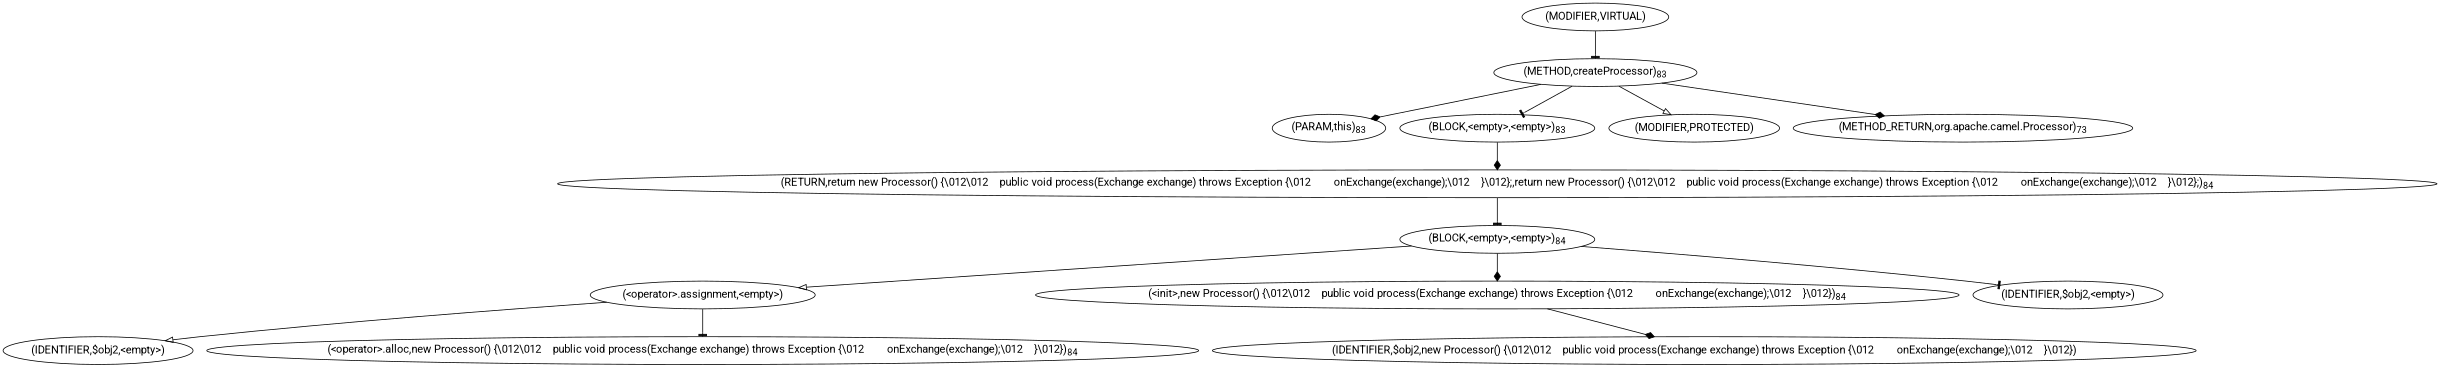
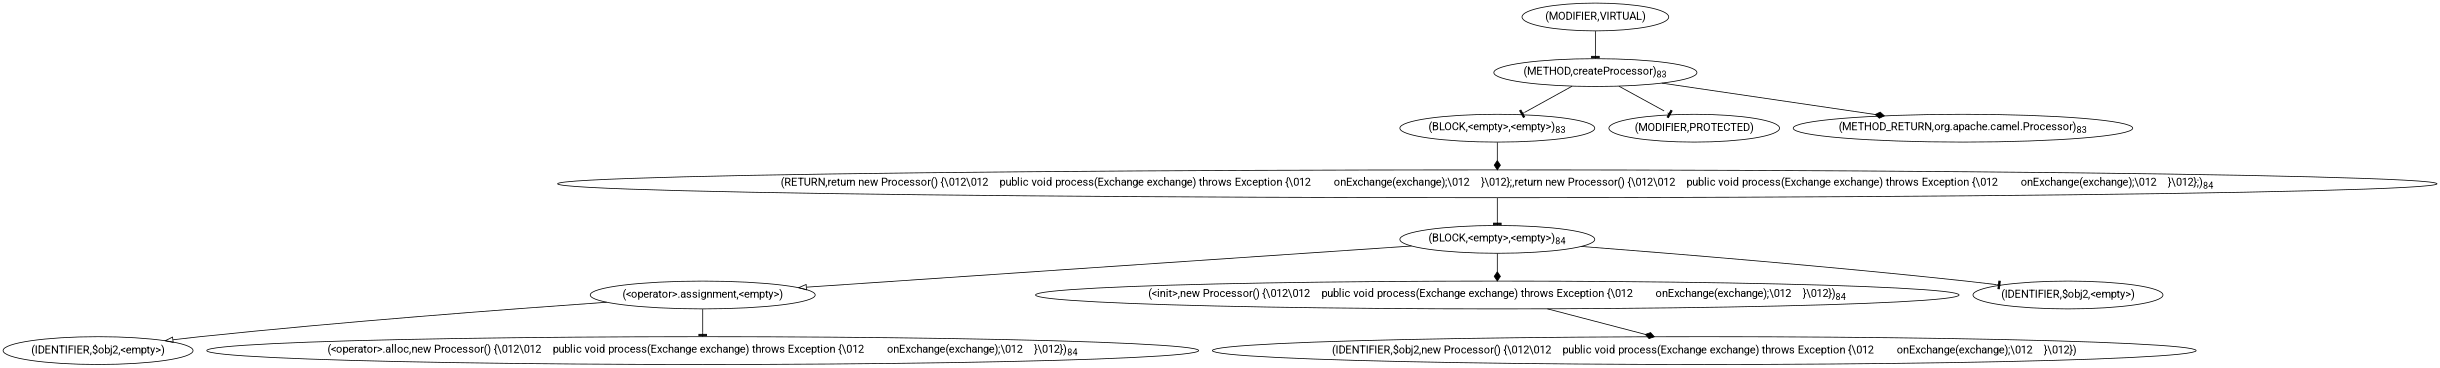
edge "(METHOD,createProcessor)" -> "(MODIFIER,PROTECTED)": arrowhead onormal -> tee
node "(METHOD_RETURN,org.apache.camel.Processor)": text "73" -> "83"
node "(PARAM,this)": removed
